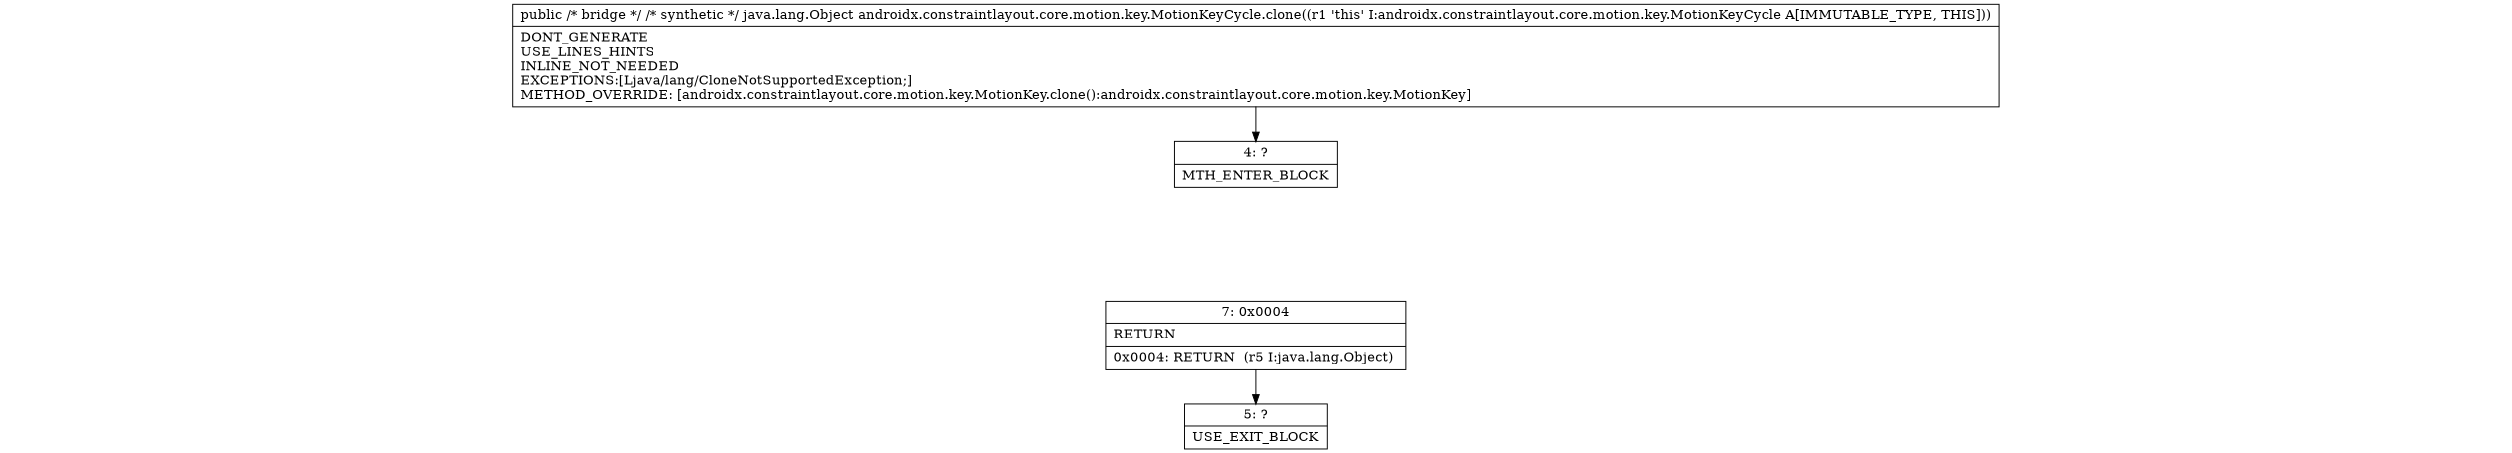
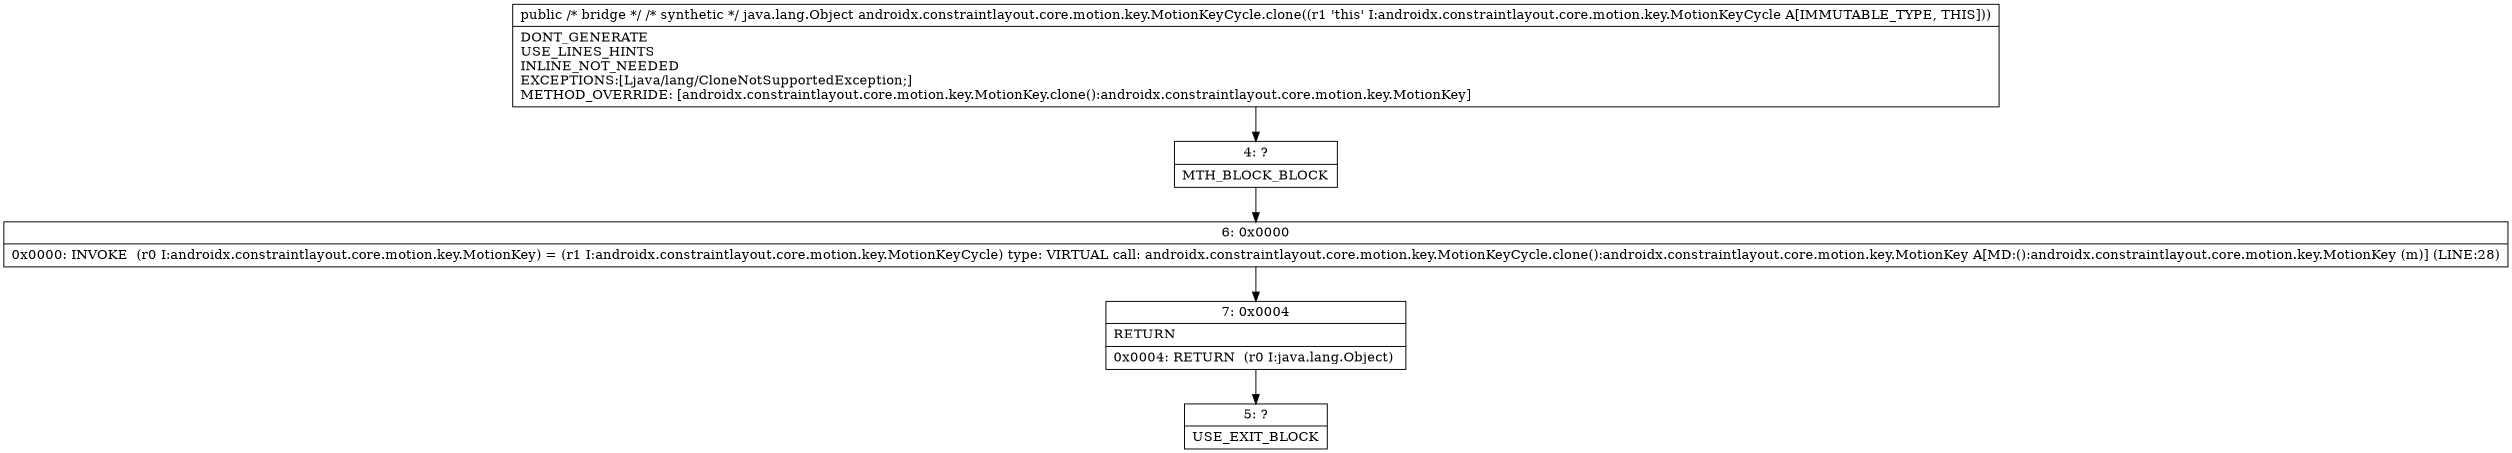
node "4: ?": text "MTH_ENTER_BLOCK" -> "MTH_BLOCK_BLOCK"
node "6: 0x0000": added
node "7: 0x0004": text "0x0004: RETURN  (r5 I:java.lang.Object)" -> "0x0004: RETURN  (r0 I:java.lang.Object)"
